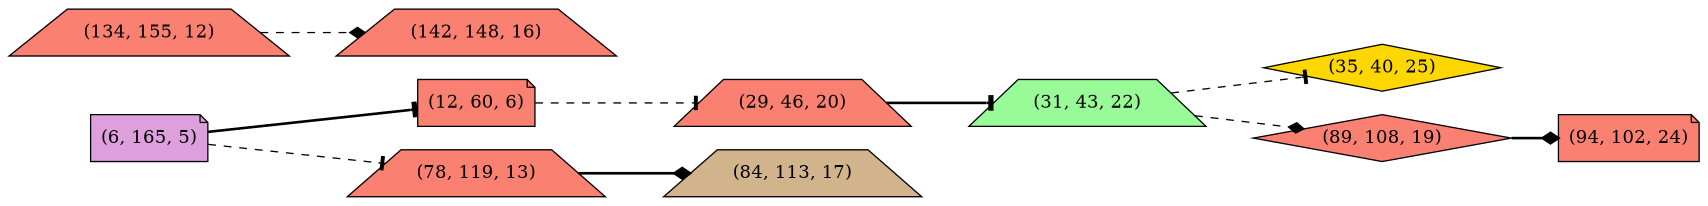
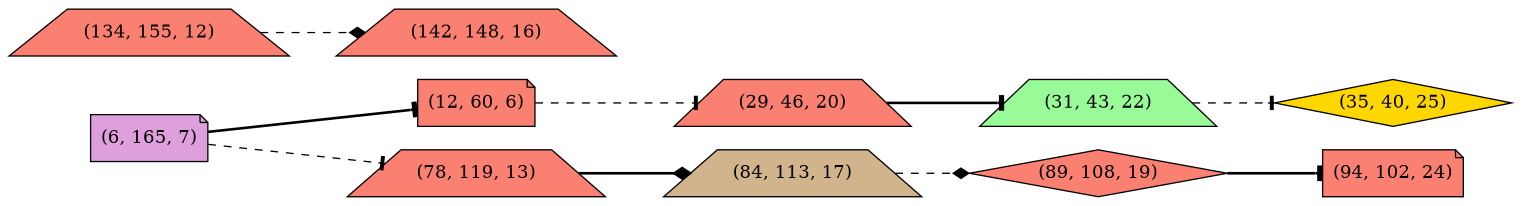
edge "(31, 43, 22)" -> "(89, 108, 19)": now "(84, 113, 17)" -> "(89, 108, 19)"
node "(6, 165, 5)": label "(6, 165, 5)" -> "(6, 165, 7)"
edge "(89, 108, 19)" -> "(94, 102, 24)": arrowhead diamond -> tee
